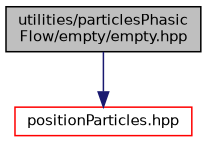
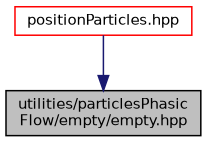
edge "utilities/particlesPhasic Flow/empty/empty.hpp" -> "positionParticles.hpp": reversed
